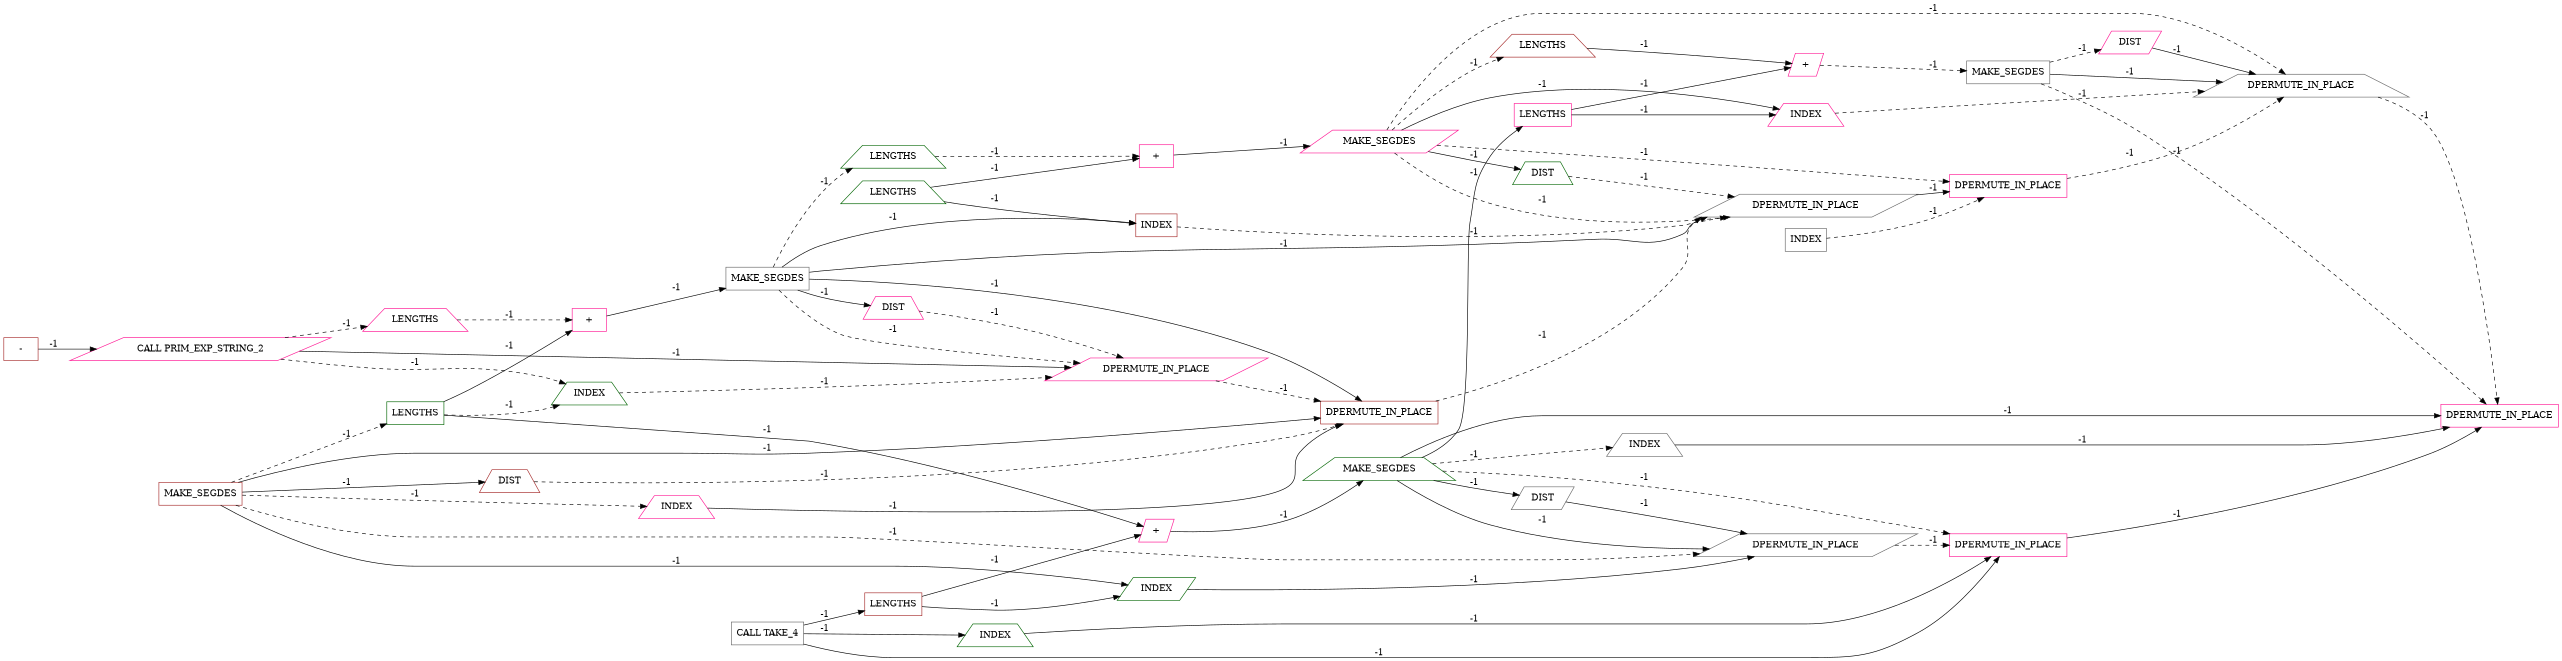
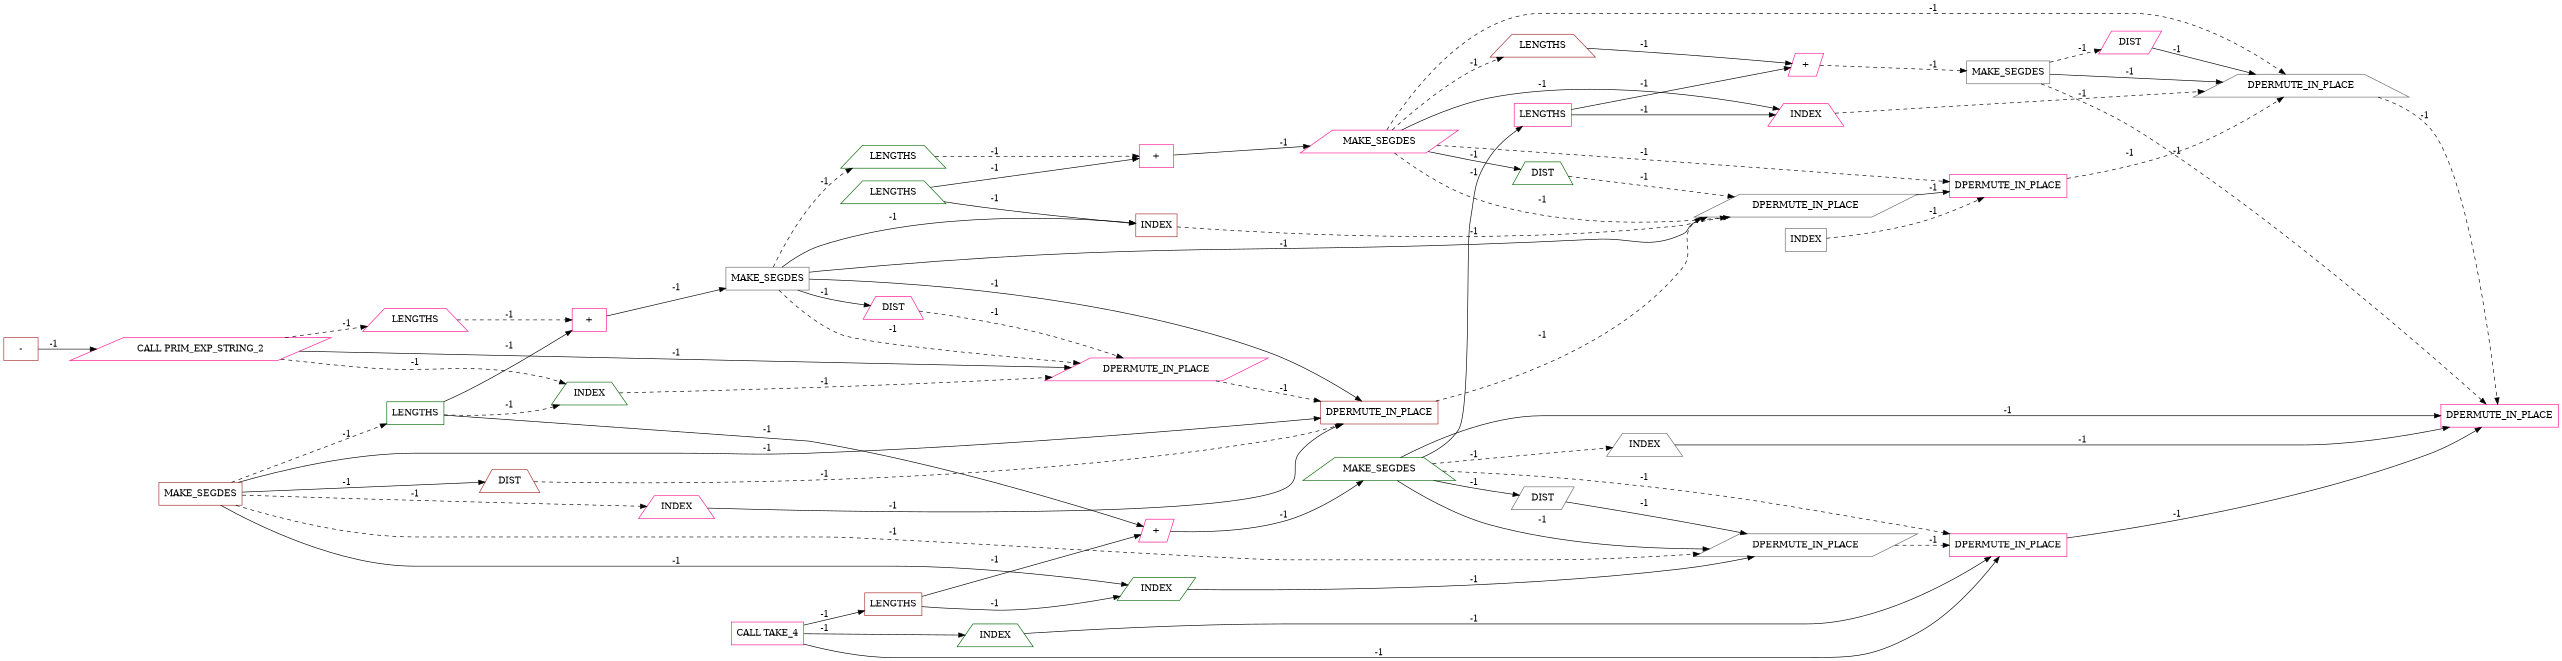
node "CALL TAKE_4": color gray40 -> deeppink
